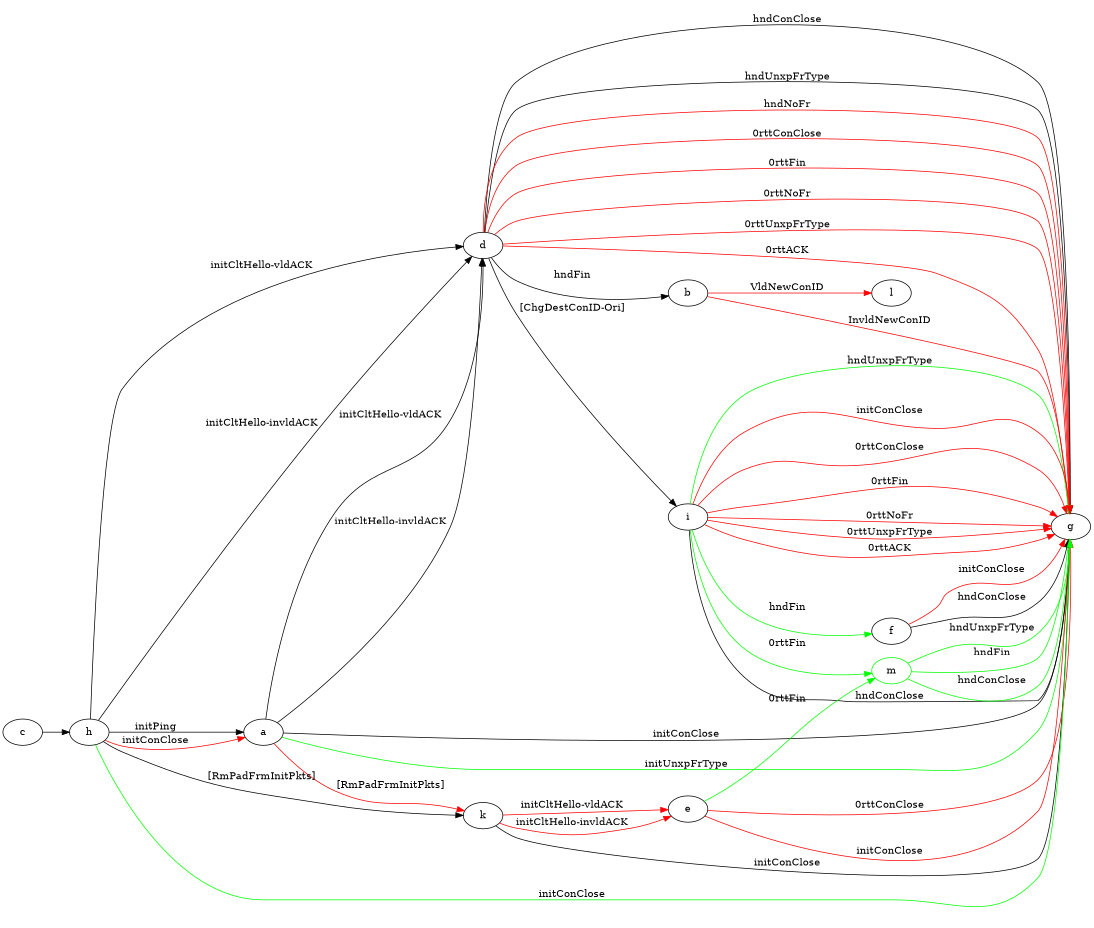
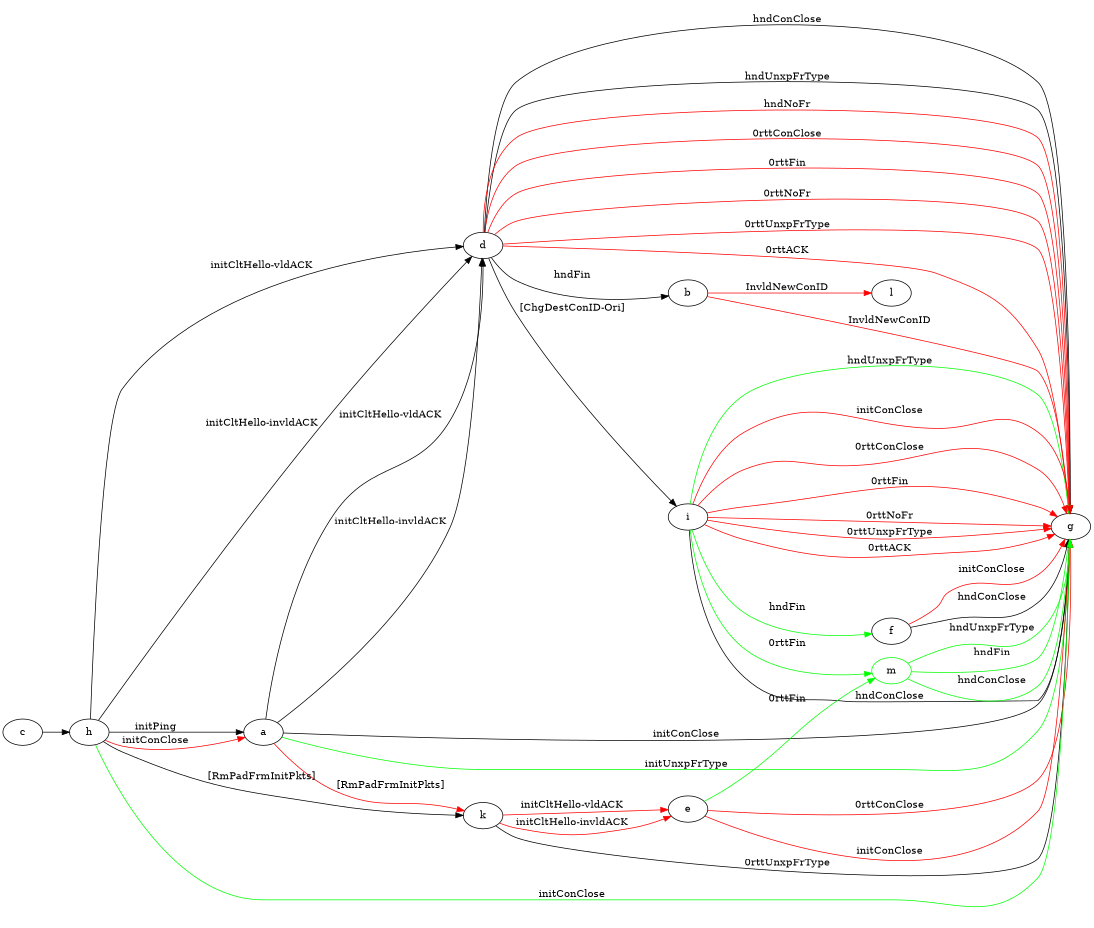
edge "b" -> "l": label "VldNewConID " -> "InvldNewConID "
edge "k" -> "g": label "initConClose " -> "0rttUnxpFrType "
